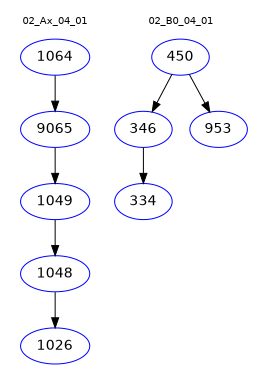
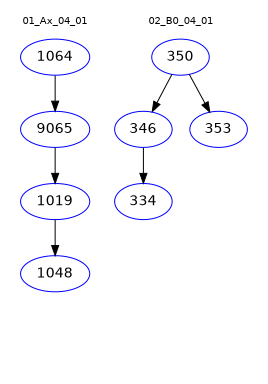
cluster "02_Ax_04_01": label "02_Ax_04_01" -> "01_Ax_04_01"
node "450": label "450" -> "350"
node "953": label "953" -> "353"
node "1049": label "1049" -> "1019"
node "1026": removed
